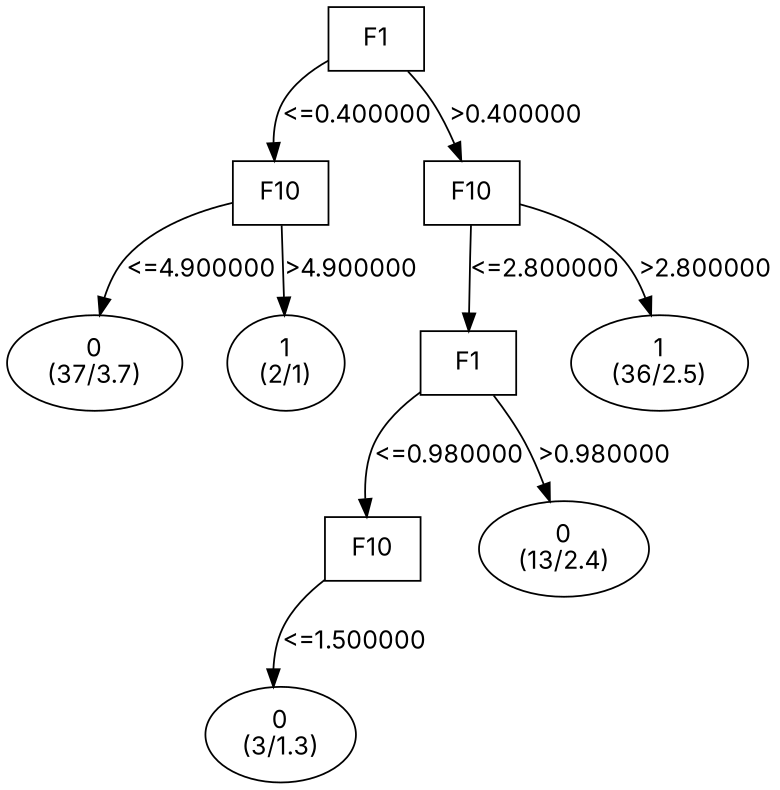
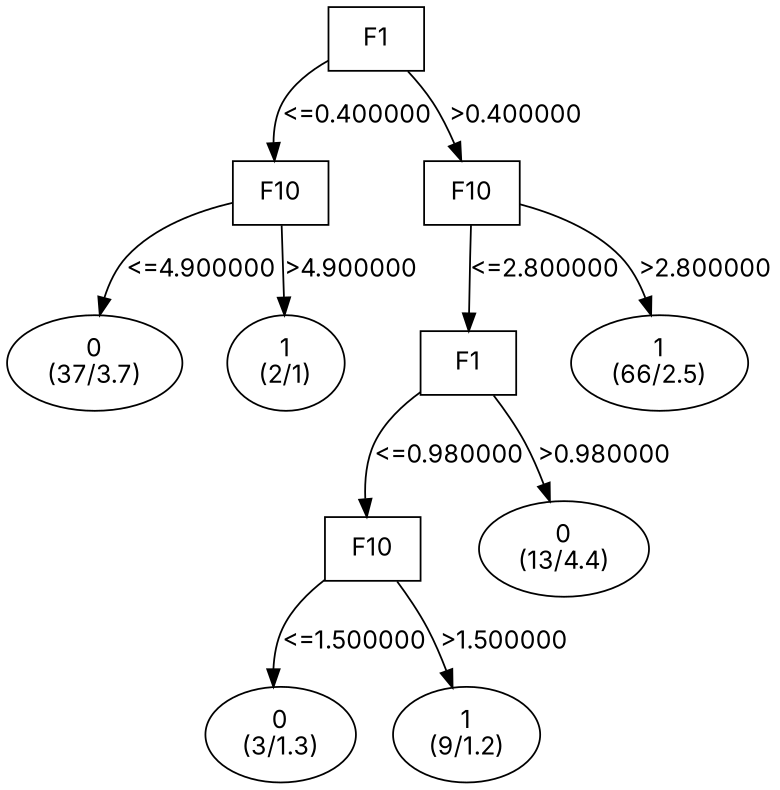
node "1 (36/2.5)": label "1 (36/2.5)" -> "1 (66/2.5)"
node "0 (13/2.4)": label "0 (13/2.4)" -> "0 (13/4.4)"
node "1 (9/1.2)": added
